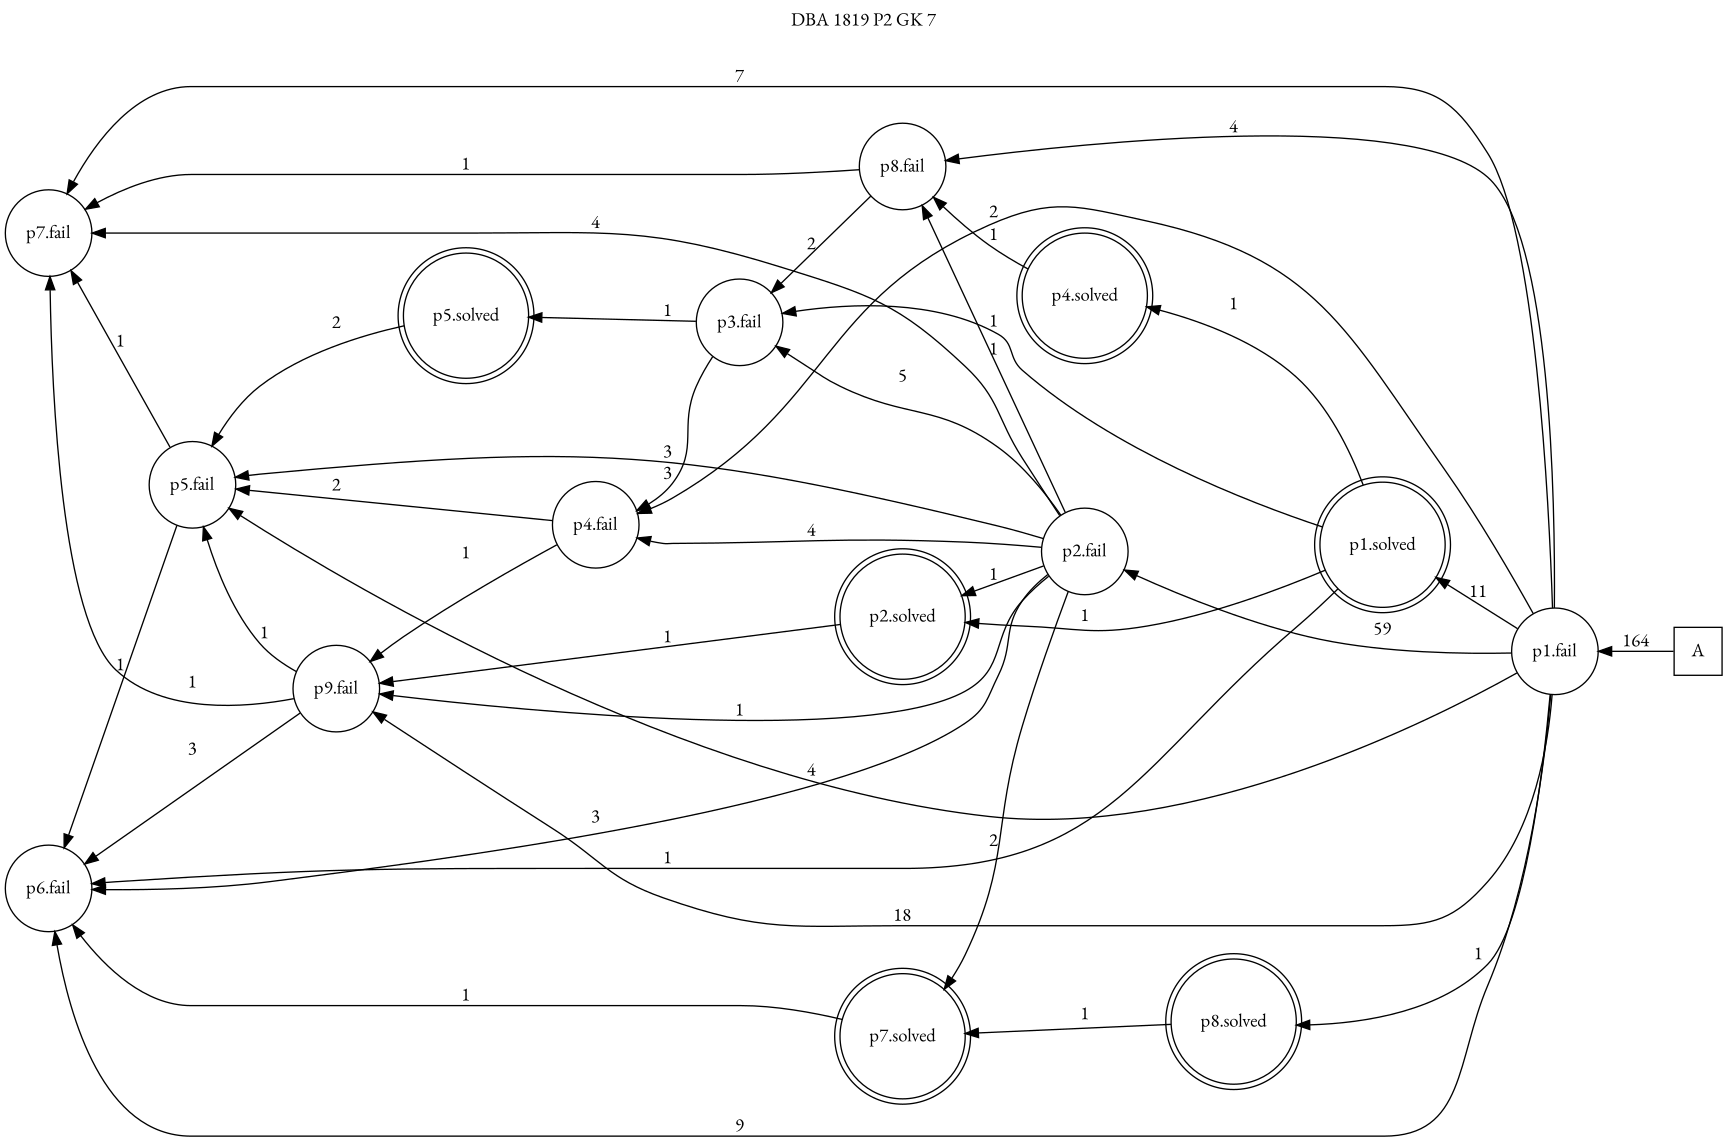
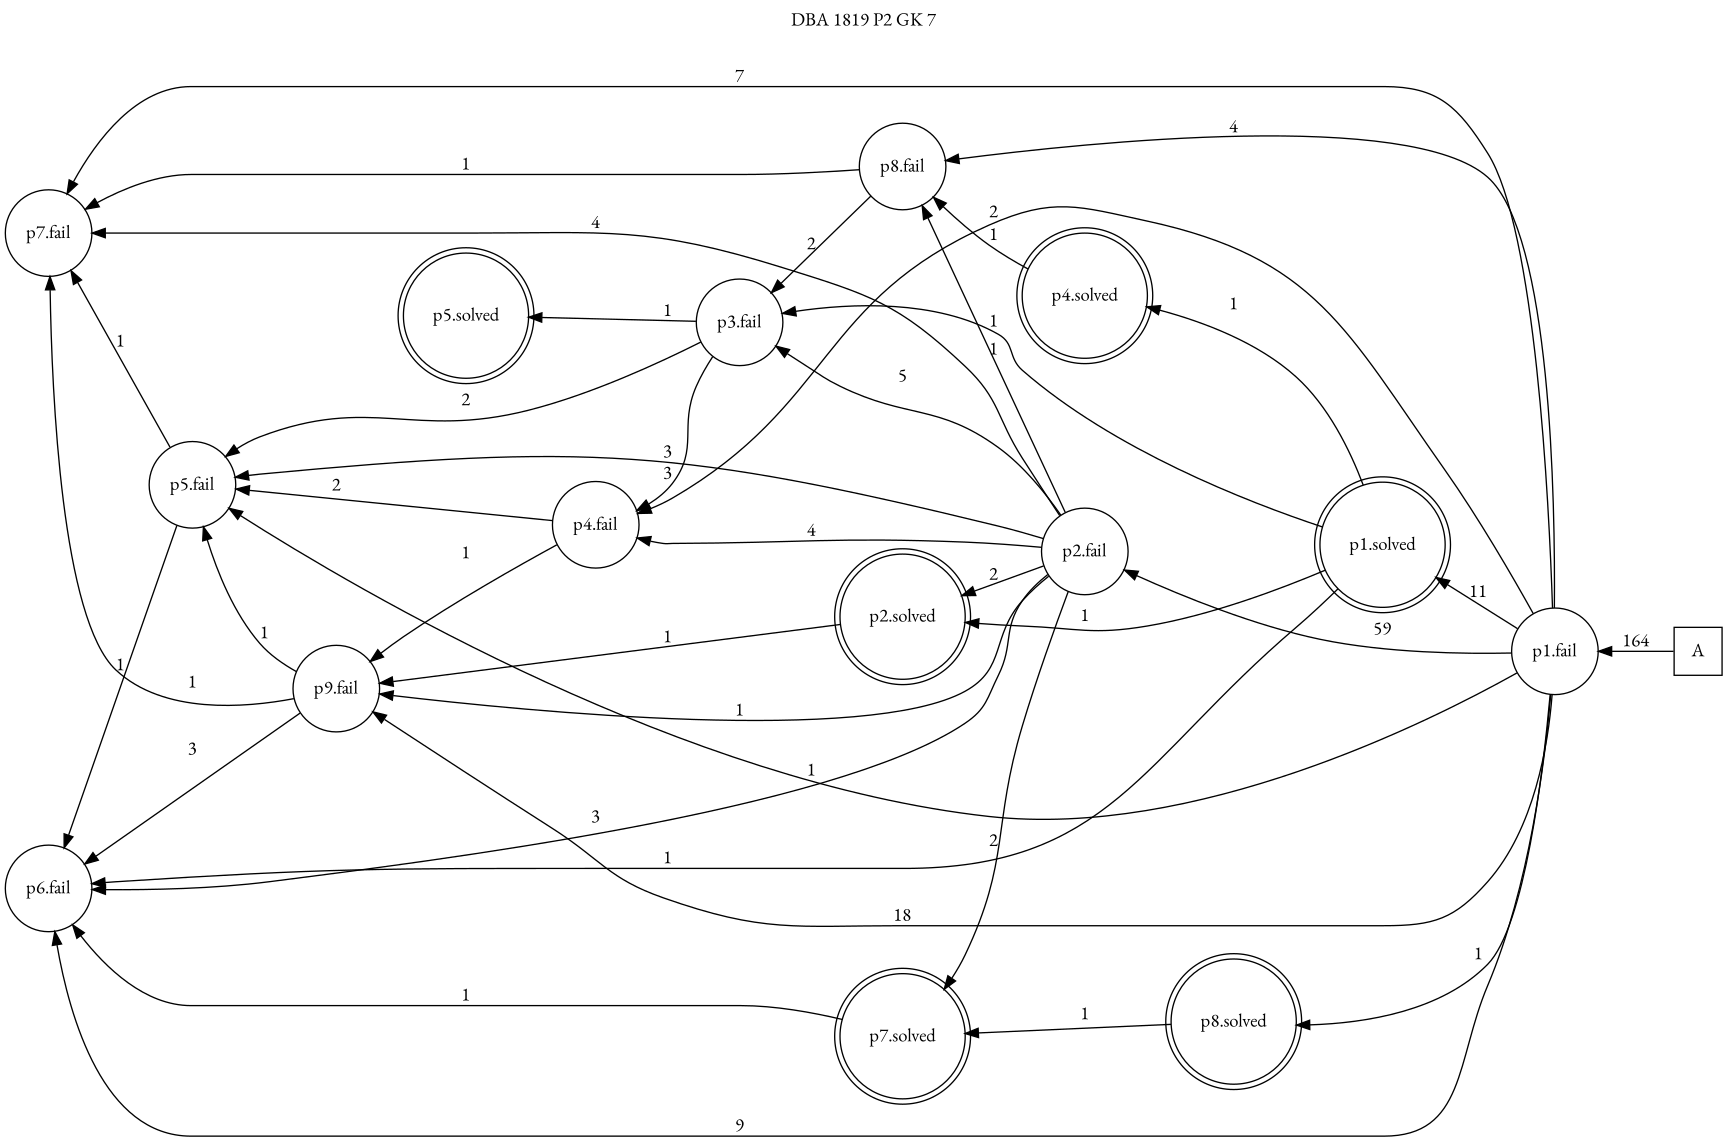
edge "p5.solved" -> "p5.fail": now "p3.fail" -> "p5.fail"
edge "p2.fail" -> "p2.solved": label "1" -> "2"
edge "p1.fail" -> "p5.fail": label "4" -> "1"
